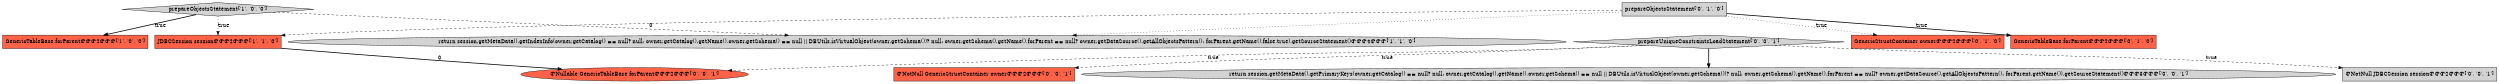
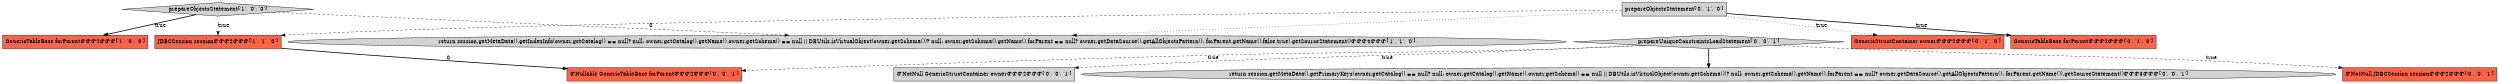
node "@Nullable GenericTableBase forParent@@@2@@@['0', '0', '1']": shape ellipse -> box
node "@NotNull GenericStructContainer owner@@@2@@@['0', '0', '1']": fillcolor tomato -> lightgray
node "@NotNull JDBCSession session@@@2@@@['0', '0', '1']": fillcolor lightgray -> tomato
